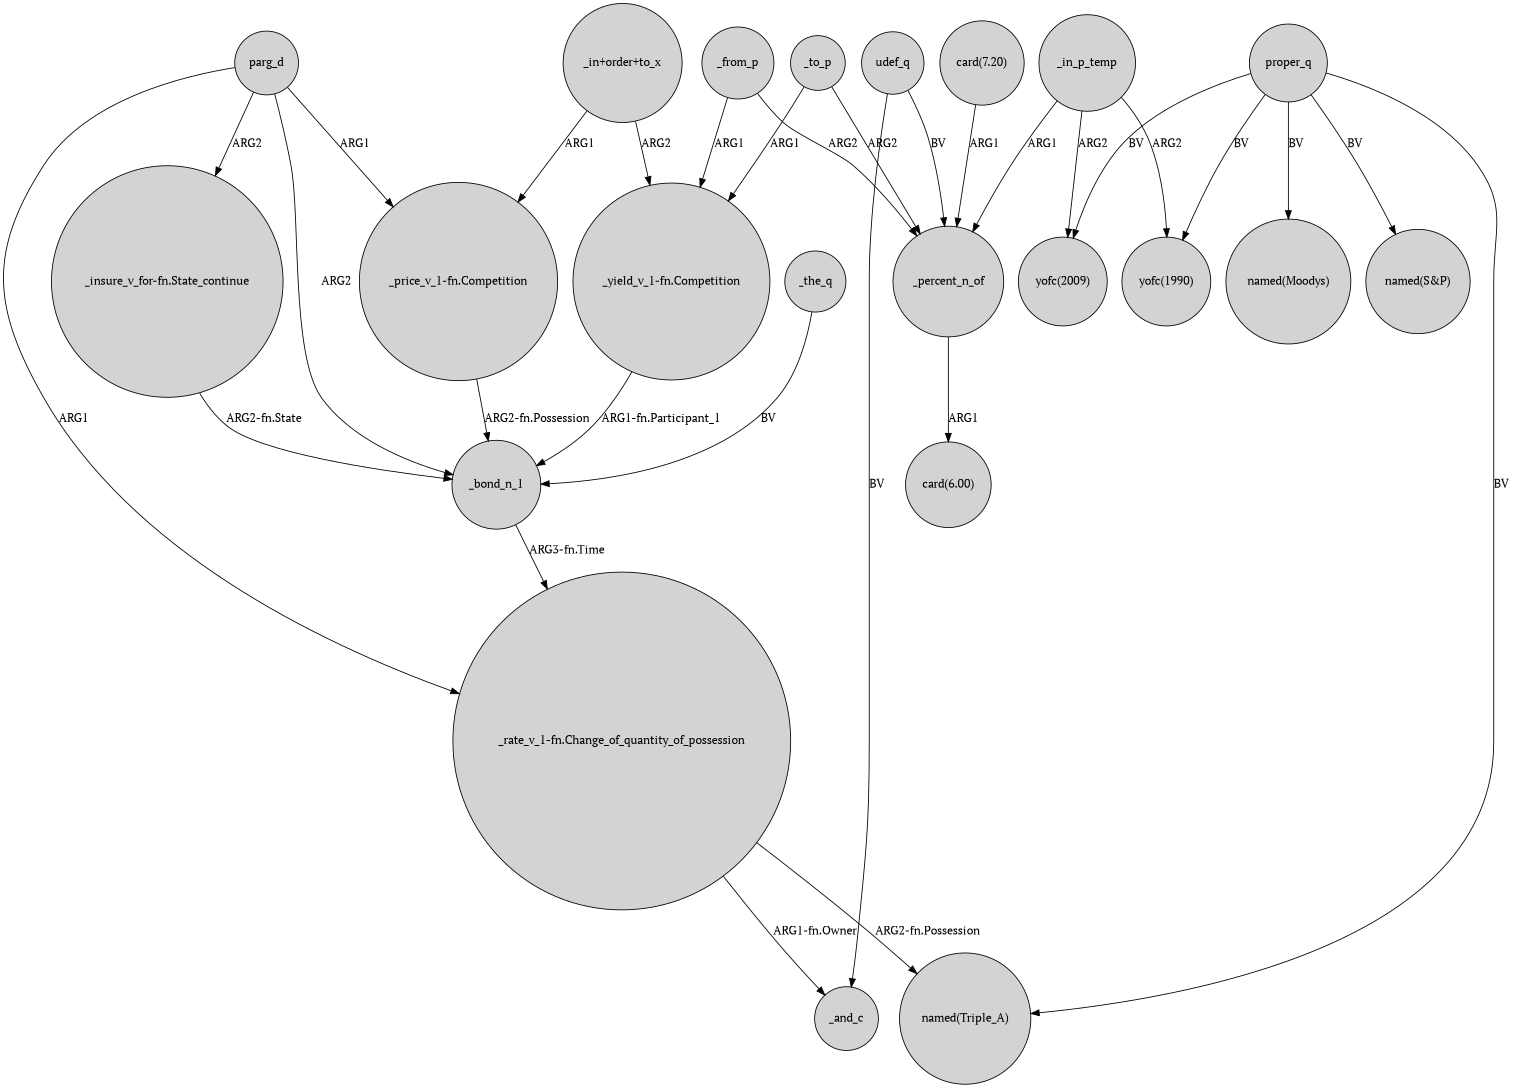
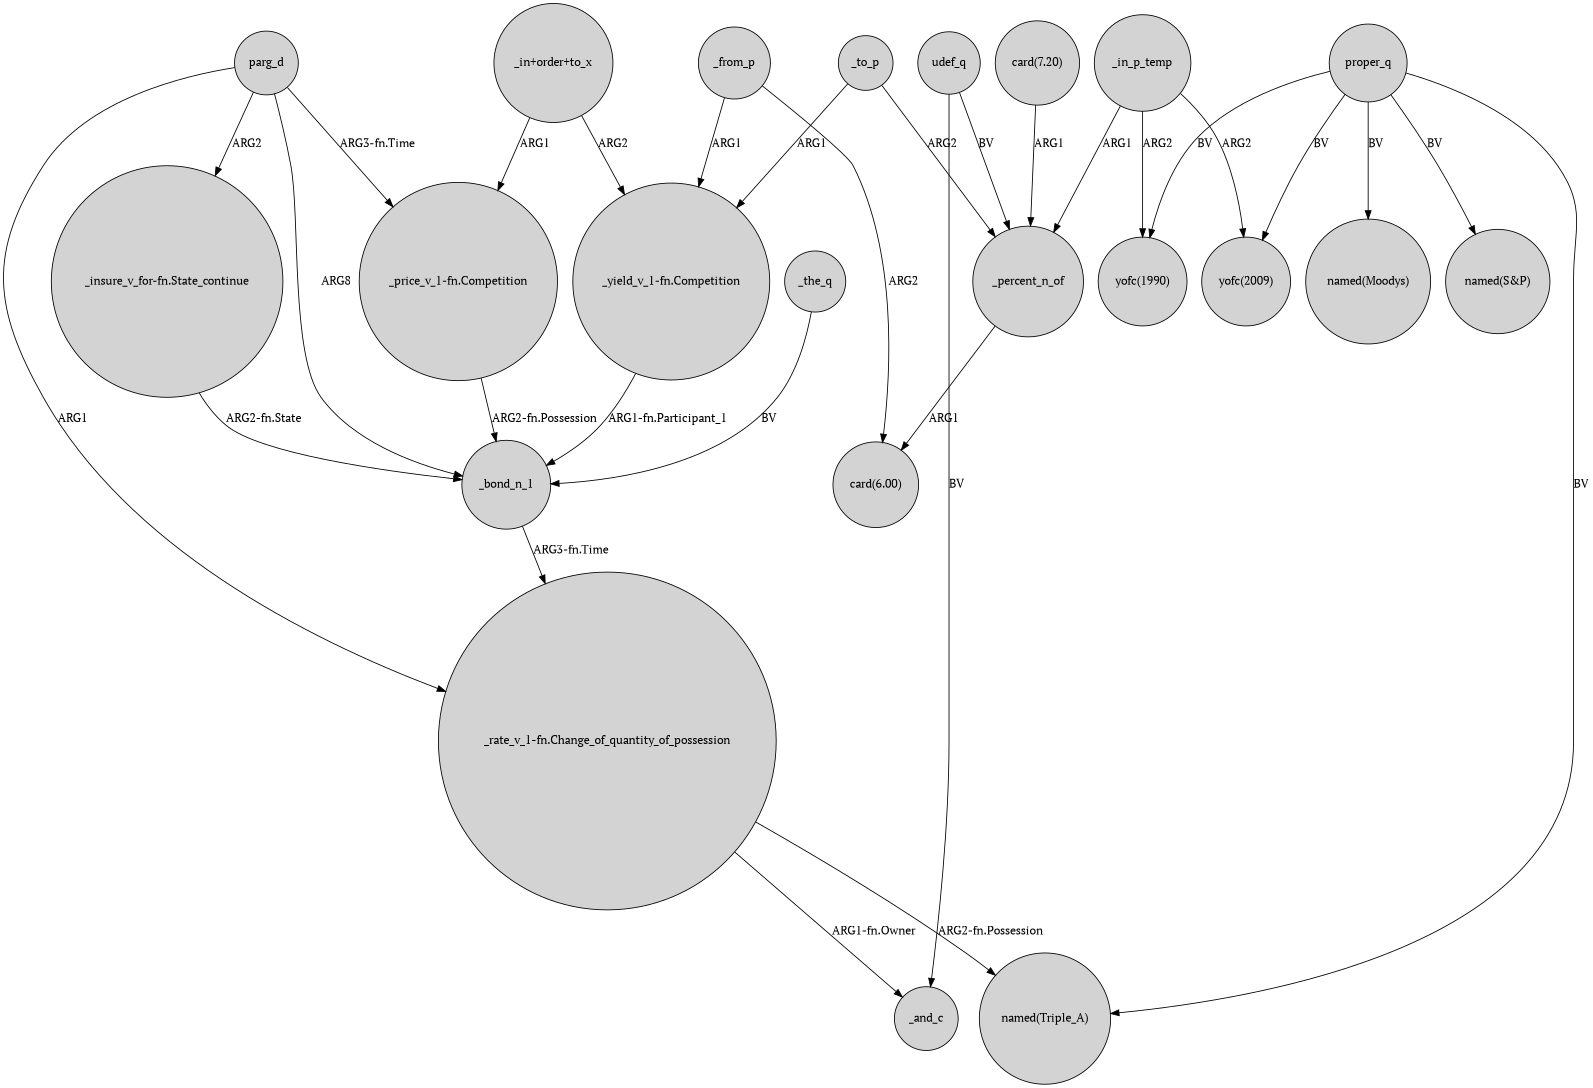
edge "parg_d" -> "_price_v_1-fn.Competition": label "ARG1" -> "ARG3-fn.Time"
edge "_from_p" -> "_percent_n_of": now "_from_p" -> "card(6.00)"
edge "parg_d" -> "_bond_n_1": label "ARG2" -> "ARG8"
